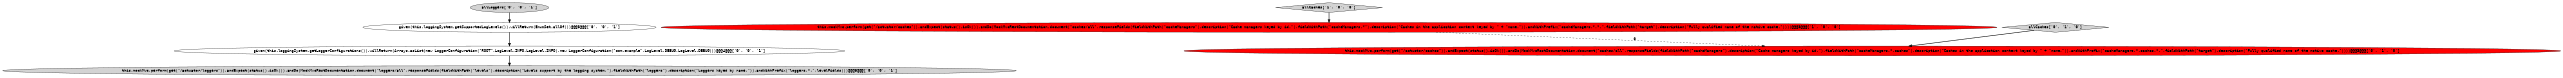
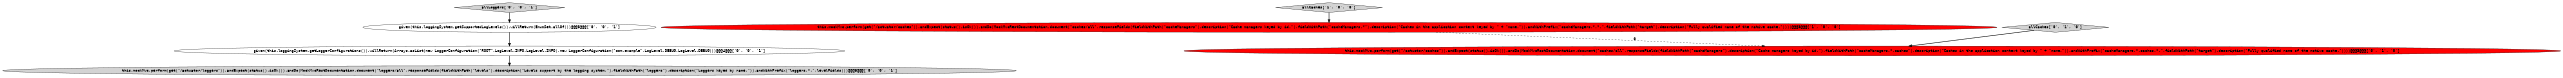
node "allLoggers['0', '0', '1']": shape ellipse -> diamond
